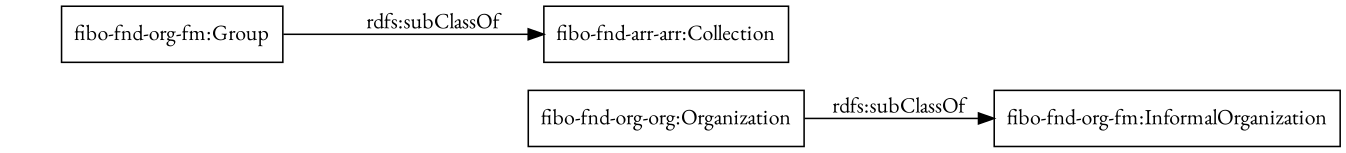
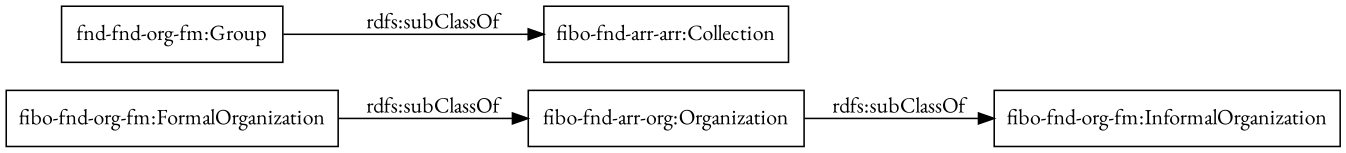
node "fibo-fnd-org-fm:Group": label "fibo-fnd-org-fm:Group" -> "fnd-fnd-org-fm:Group"
node "fibo-fnd-org-fm:FormalOrganization": added
node "fibo-fnd-org-org:Organization": label "fibo-fnd-org-org:Organization" -> "fibo-fnd-arr-org:Organization"
